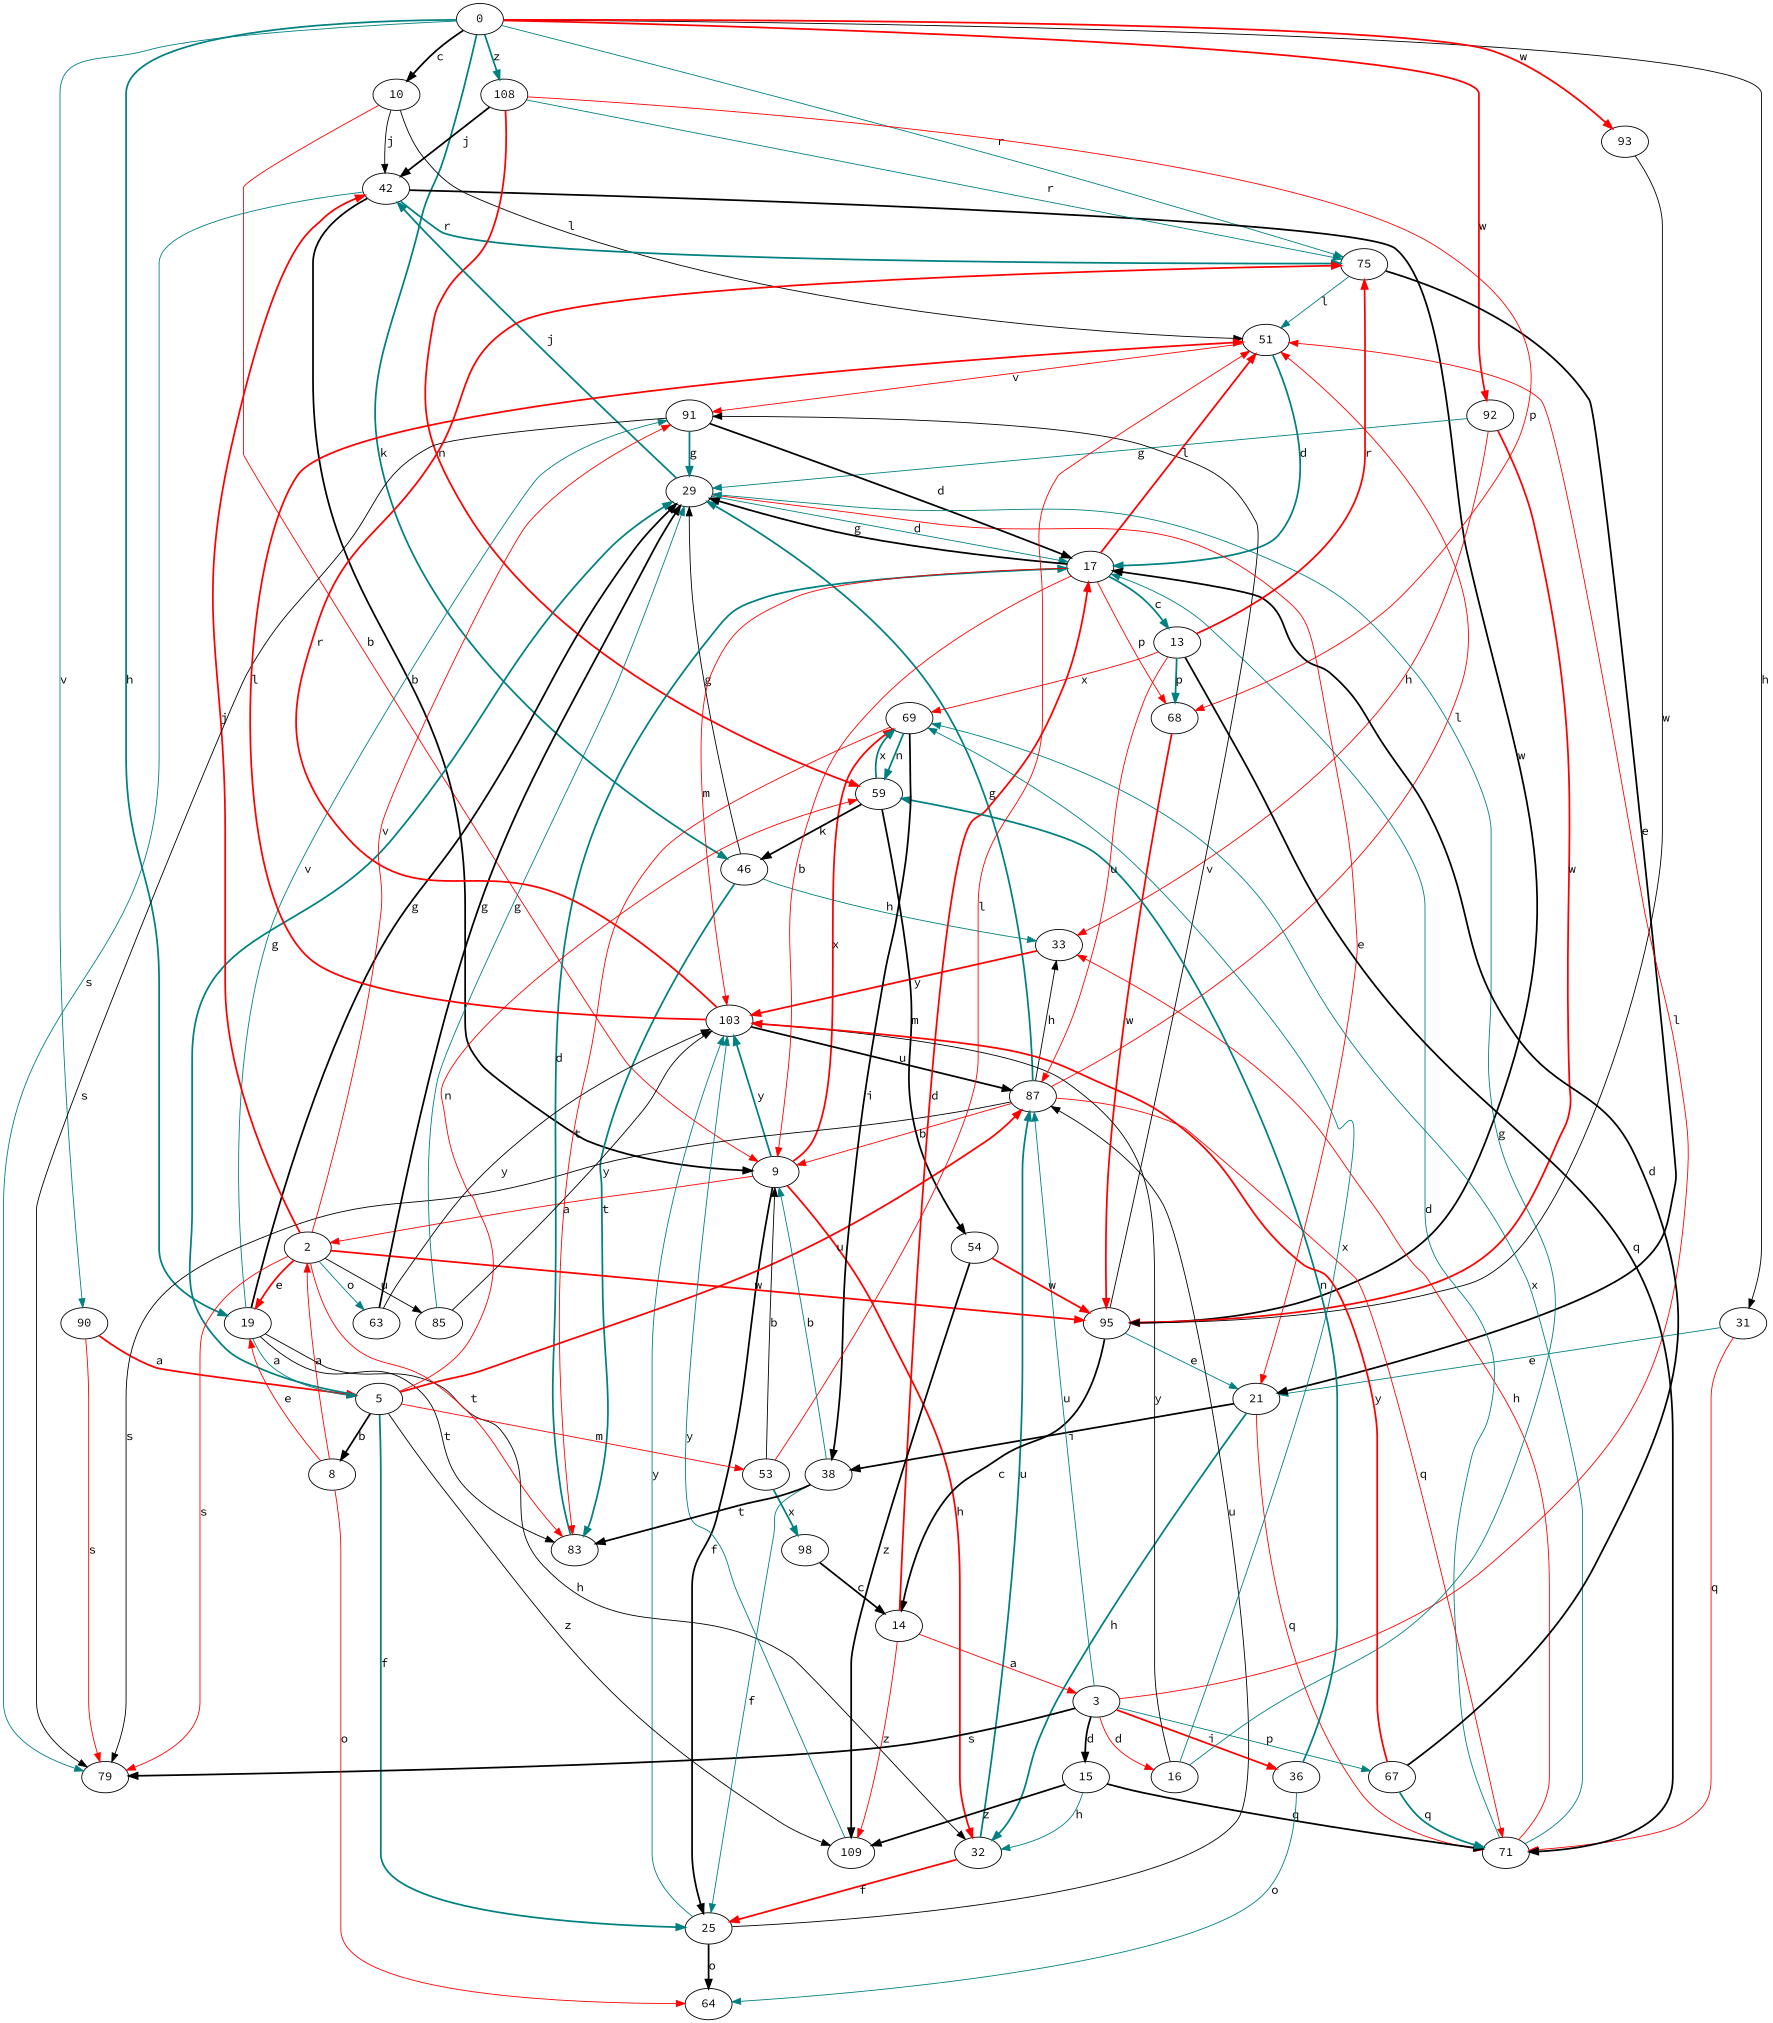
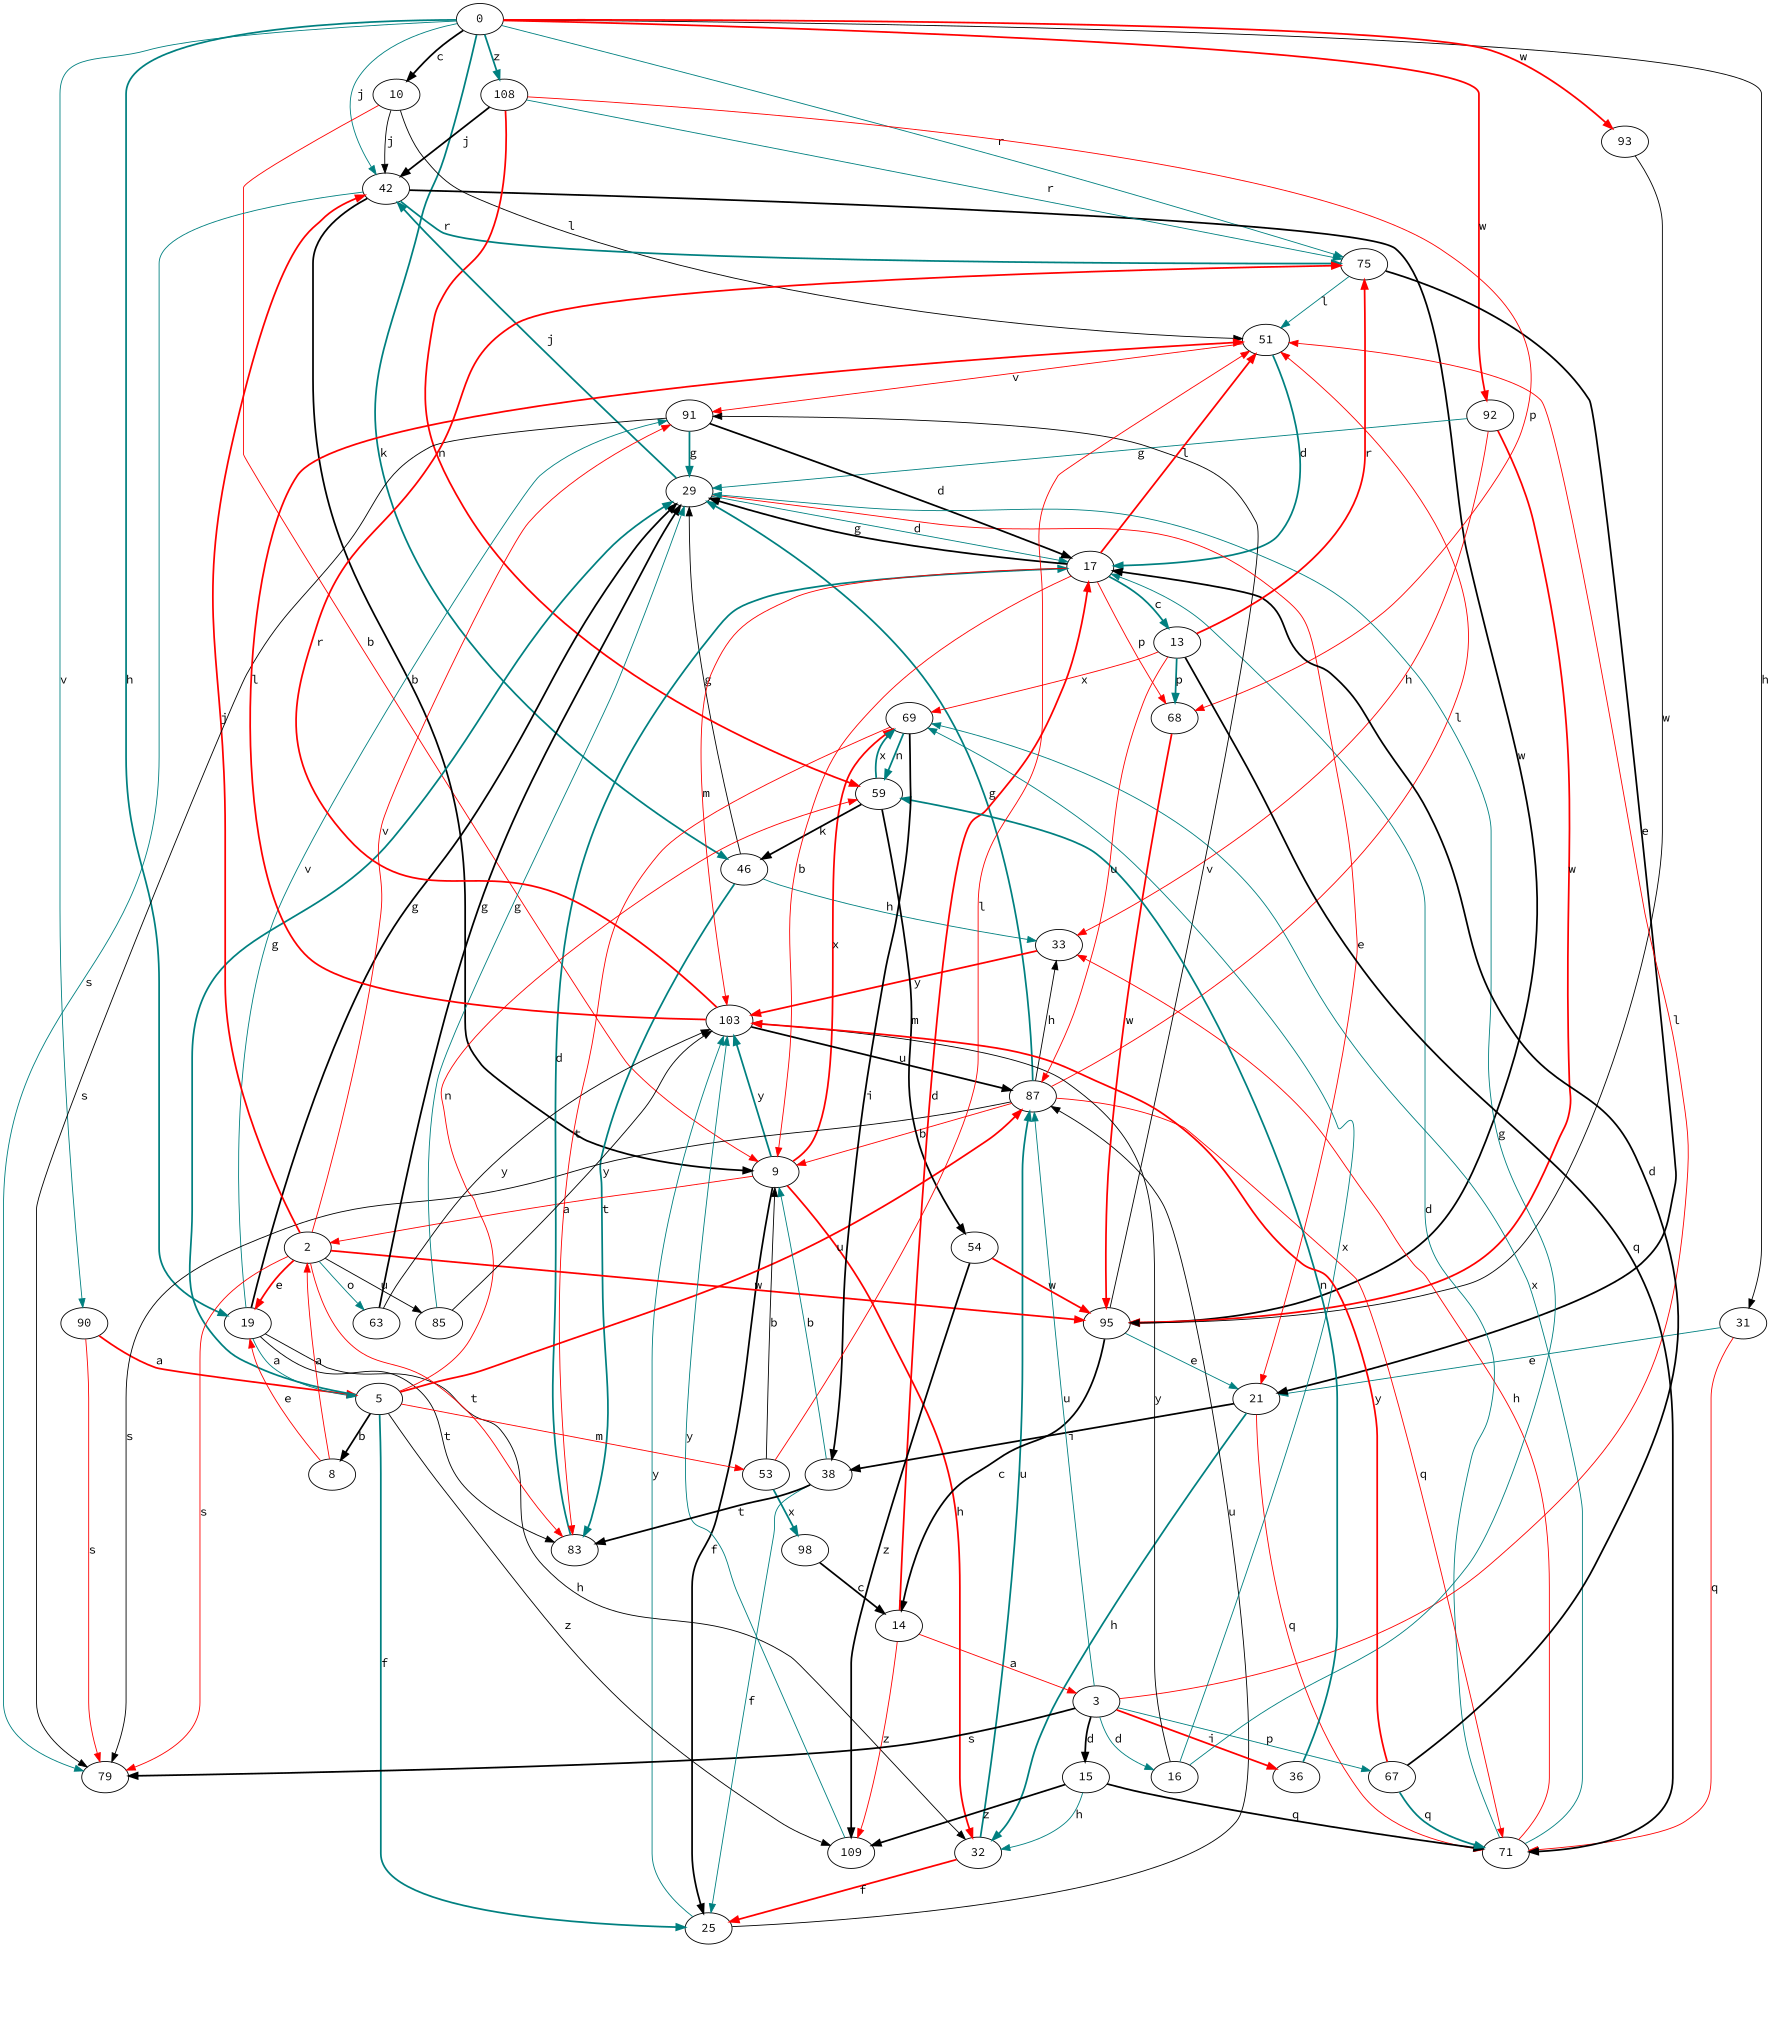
edge "0" -> "42": added, label "j"
edge "3" -> "16": color red -> teal
node "64": removed
